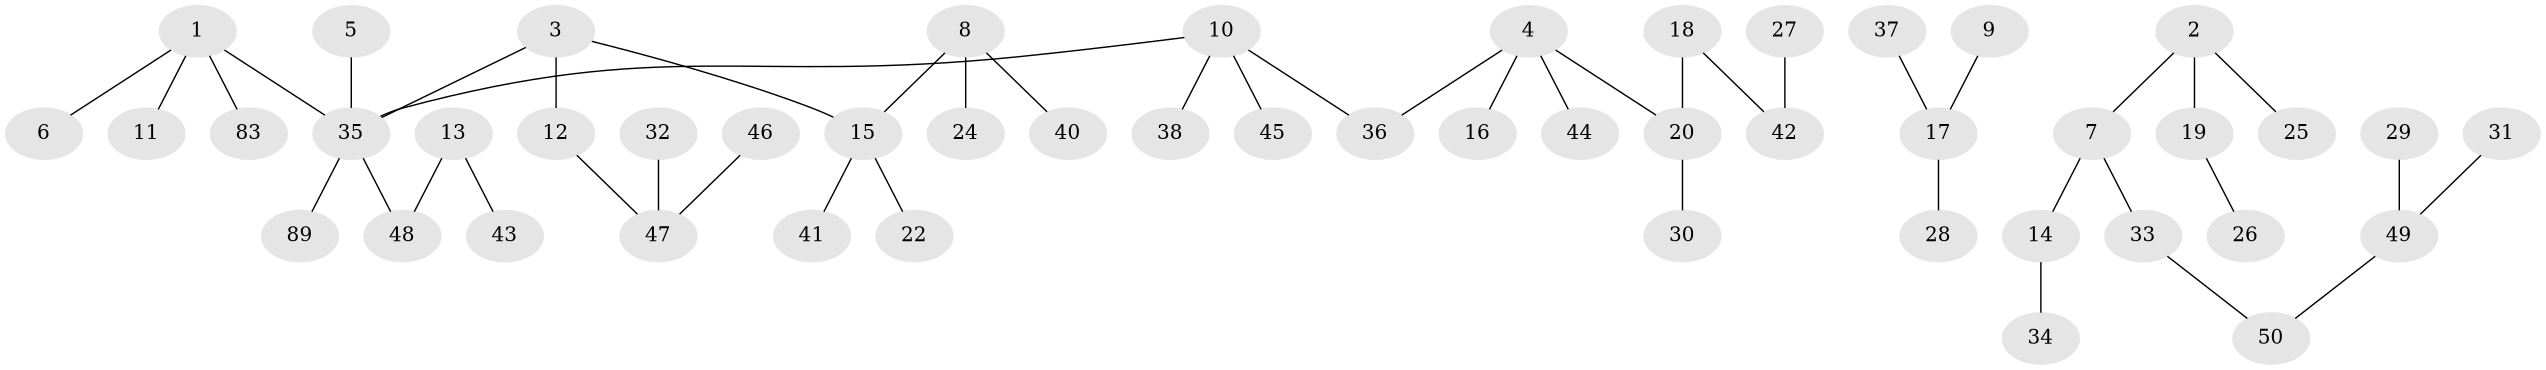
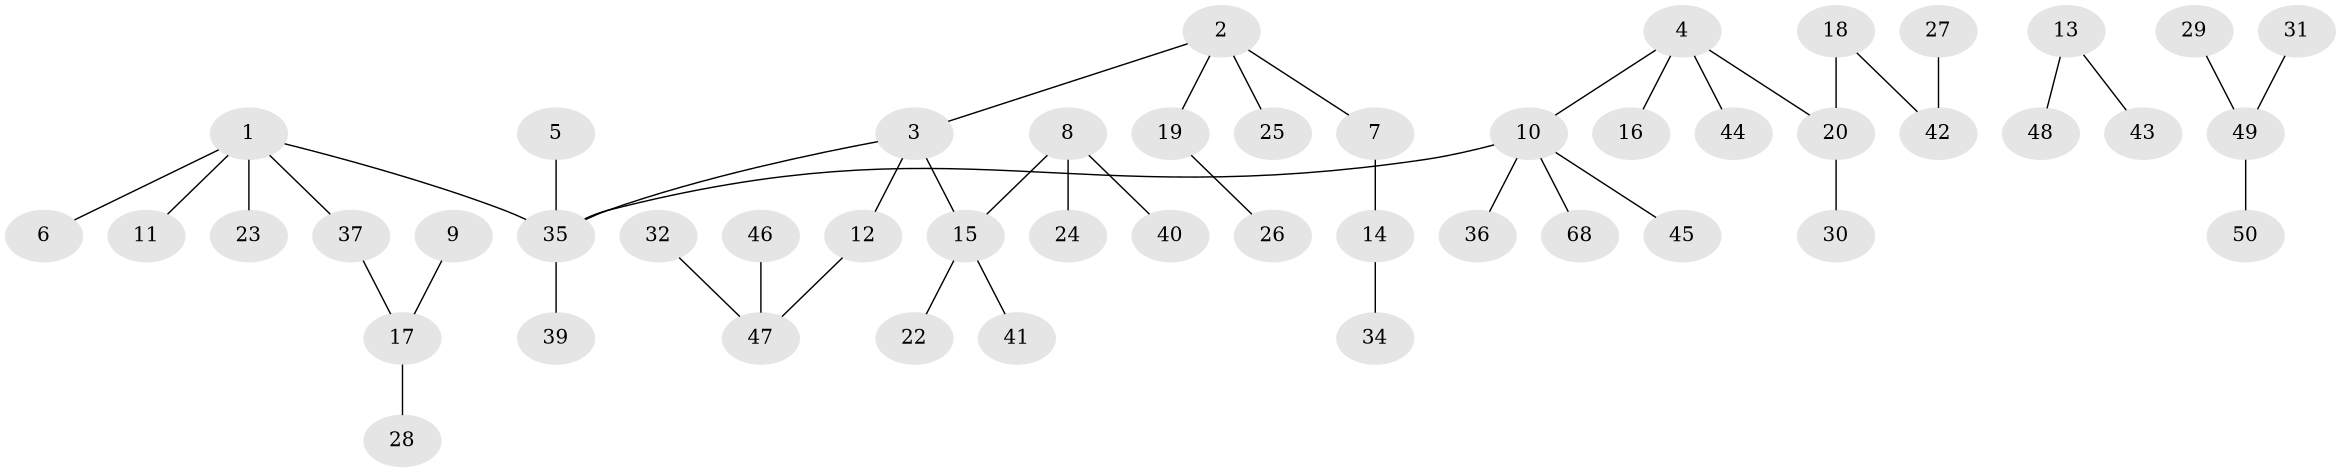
edge "2" -- "3": added
edge "4" -- "36": now "4" -- "10"
node "83": label "83" -> "23"
node "38": label "38" -> "68"
edge "1" -- "37": added
edge "35" -- "48": removed
node "89": label "89" -> "39"
node "33": removed
